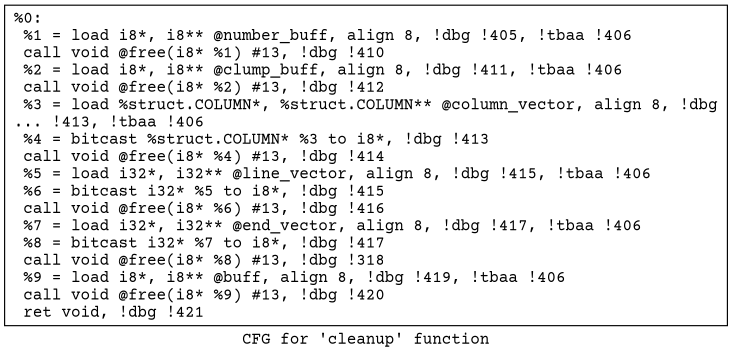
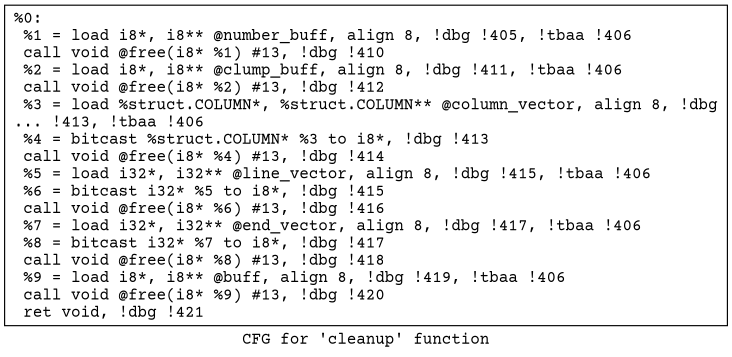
node "%0:": text "call void @free(i8* %8) #13, !dbg !318" -> "call void @free(i8* %8) #13, !dbg !418"
